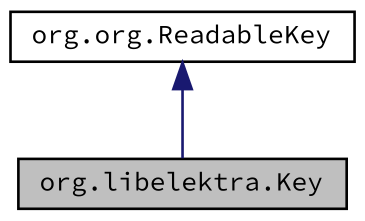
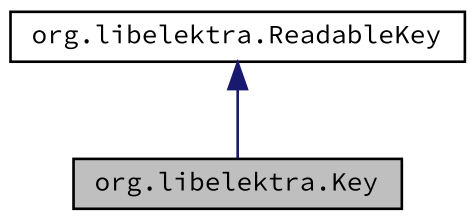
node "org.org.ReadableKey": label "org.org.ReadableKey" -> "org.libelektra.ReadableKey"
